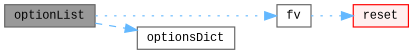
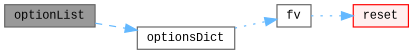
edge "optionList" -> "fv": now "optionsDict" -> "fv"
